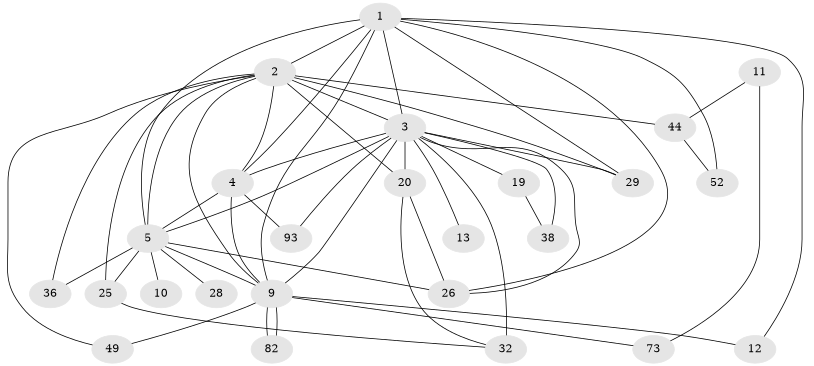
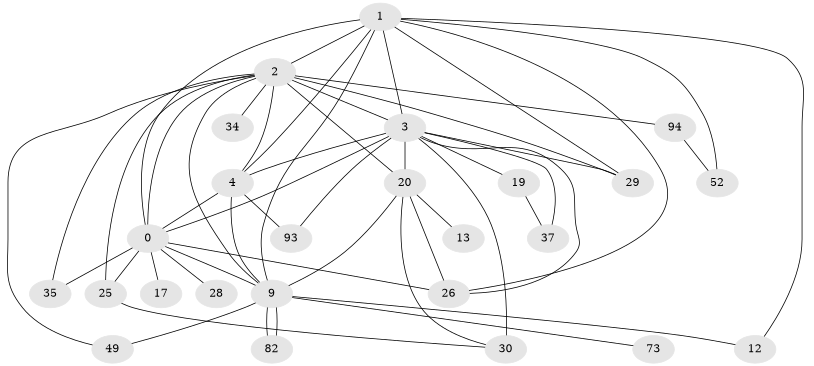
node "11": removed
node "34": added
node "44": label "44" -> "94"
edge "3" -- "13": now "20" -- "13"
edge "3" -- "9": now "20" -- "9"
node "5": label "5" -> "0"
node "38": label "38" -> "37"
node "36": label "36" -> "35"
node "10": label "10" -> "17"
node "32": label "32" -> "30"
